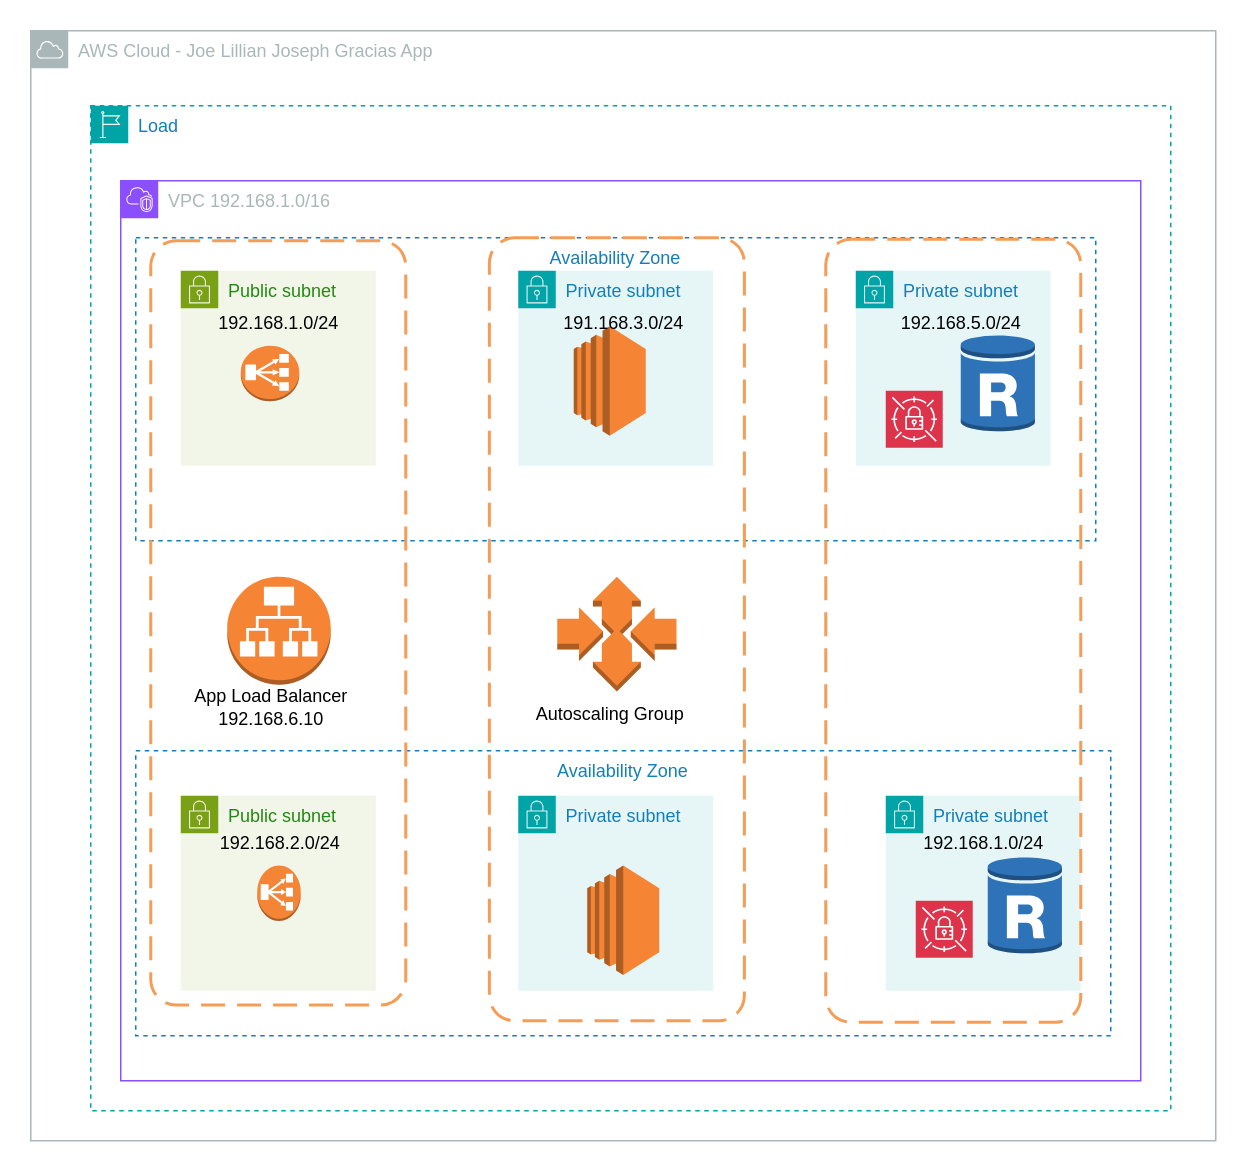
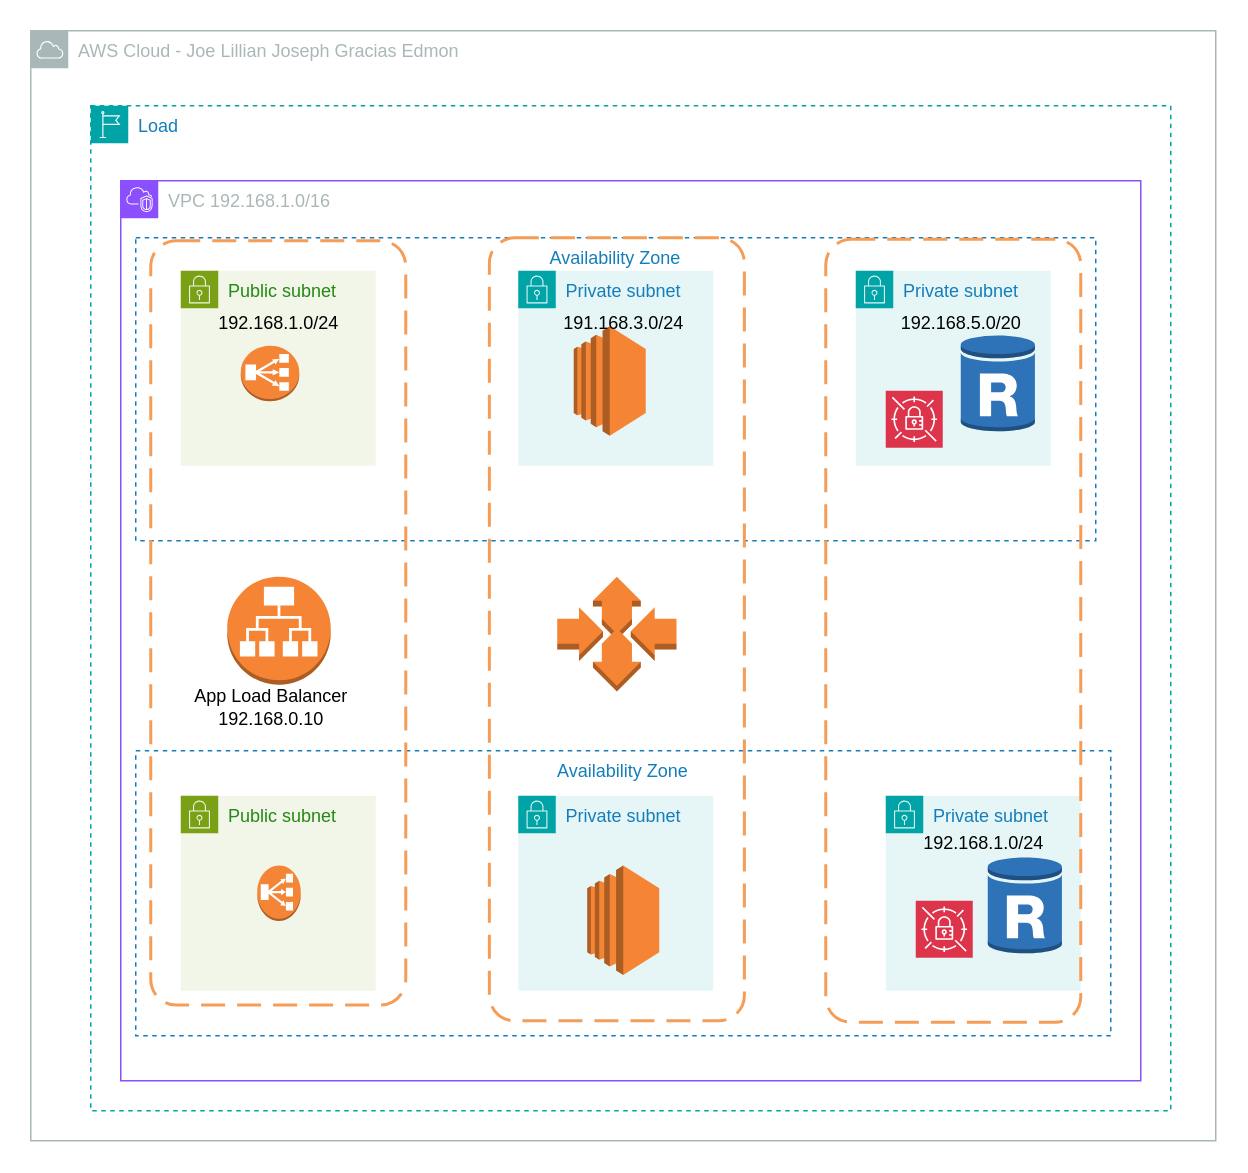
node "AWS Cloud - Joe Lillian Joseph Gracias App": label "AWS Cloud - Joe Lillian Joseph Gracias App" -> "AWS Cloud - Joe Lillian Joseph Gracias Edmon"
node "192.168.5.0/24": label "192.168.5.0/24" -> "192.168.5.0/20"
node "App Load Balancer 192.168.6.10": label "App Load Balancer 192.168.6.10" -> "App Load Balancer 192.168.0.10"
node "Autoscaling Group": removed
node "192.168.2.0/24": removed
